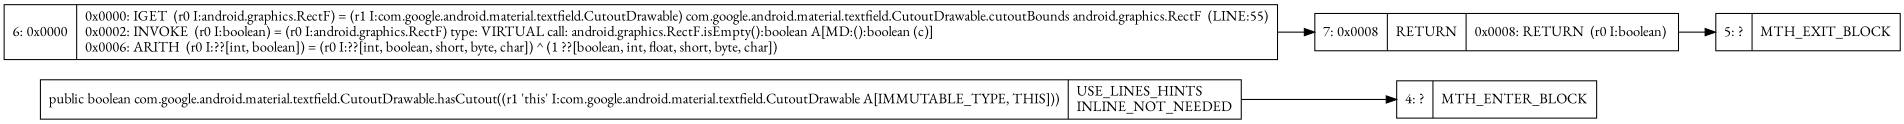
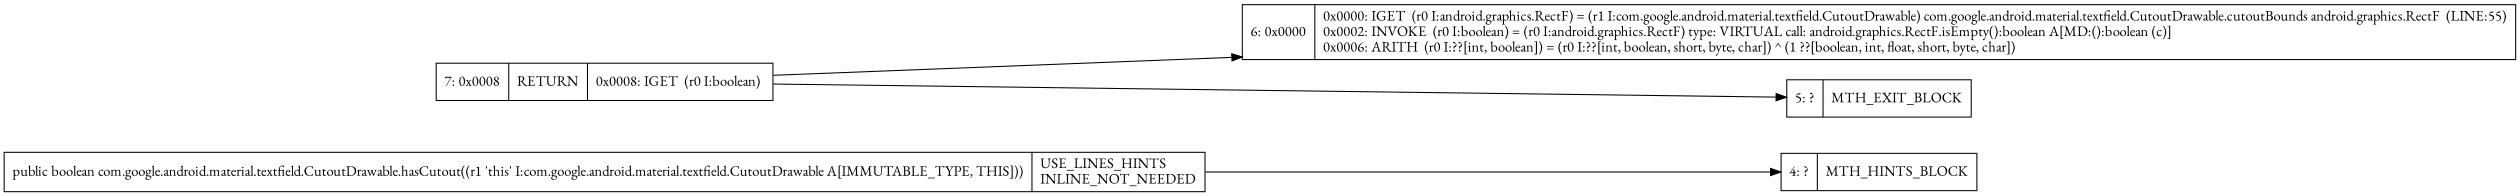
edge "6: 0x0000" -> "7: 0x0008": reversed
node "7: 0x0008": text "0x0008: RETURN  (r0 I:boolean)" -> "0x0008: IGET  (r0 I:boolean)"
node "4: ?": text "MTH_ENTER_BLOCK" -> "MTH_HINTS_BLOCK"
